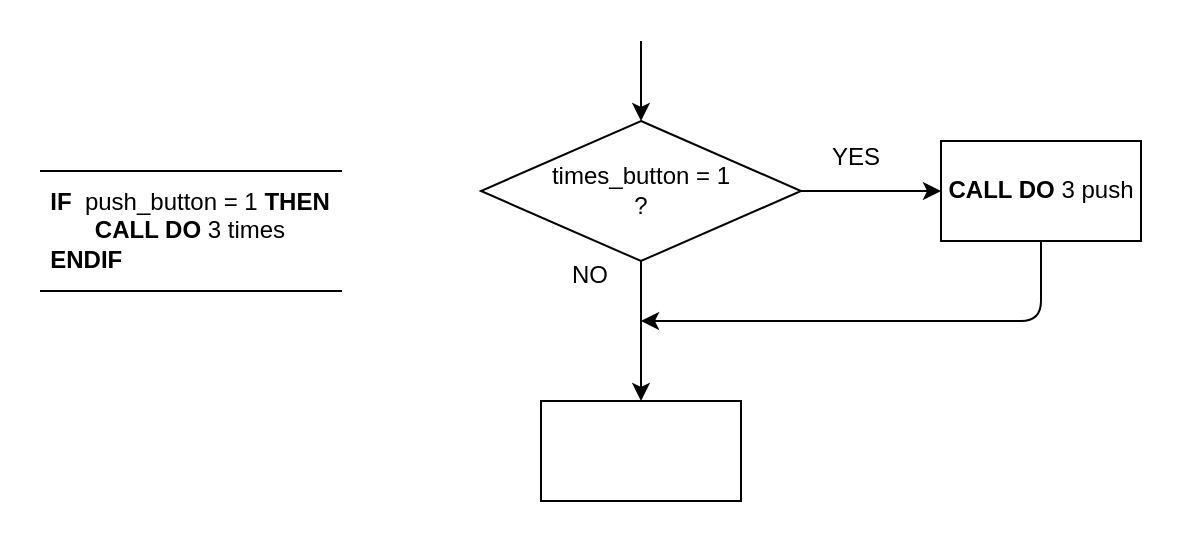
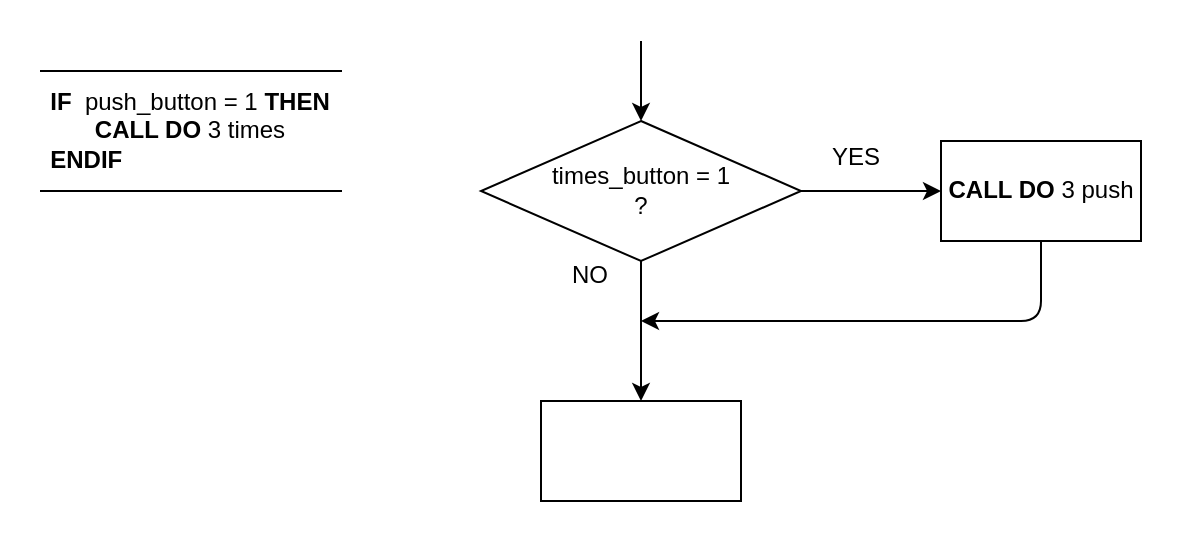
node "IF push_button = 1 THEN CALL DO 3 times ENDIF": moved (191, 231) -> (191, 131)
